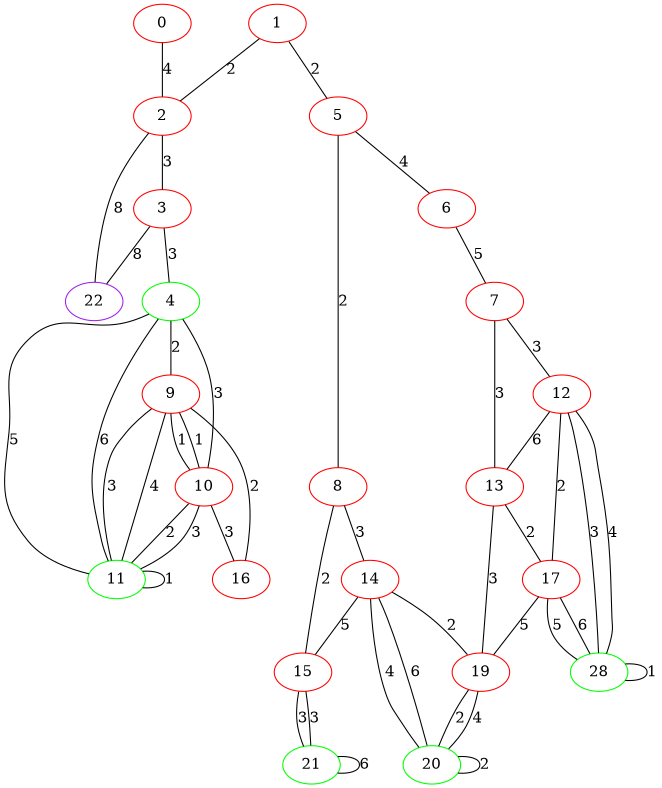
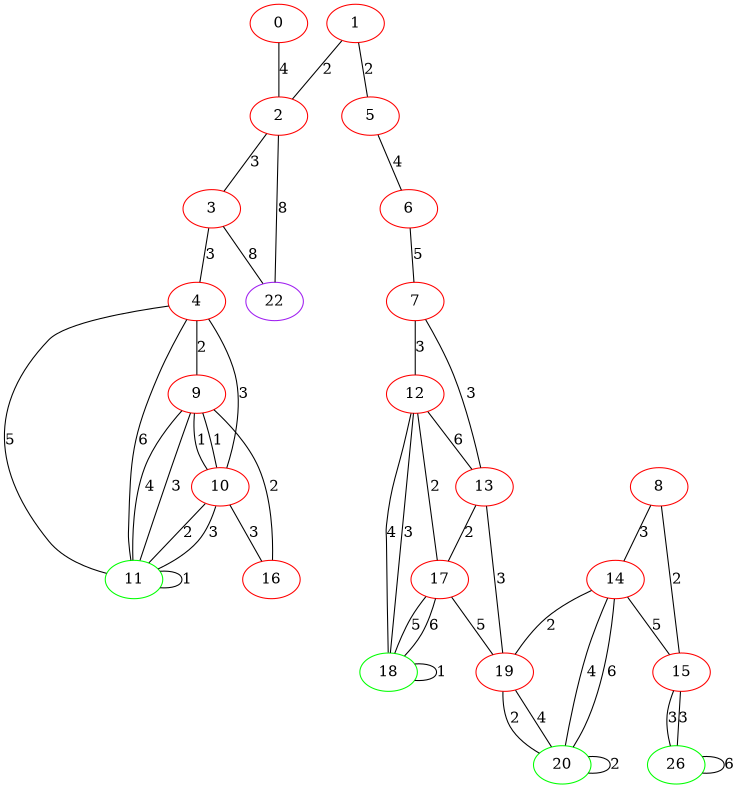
node "4": color green -> red
edge "5" -- "8": removed, label "2"
node "28": label "28" -> "18"
node "21": label "21" -> "26"
